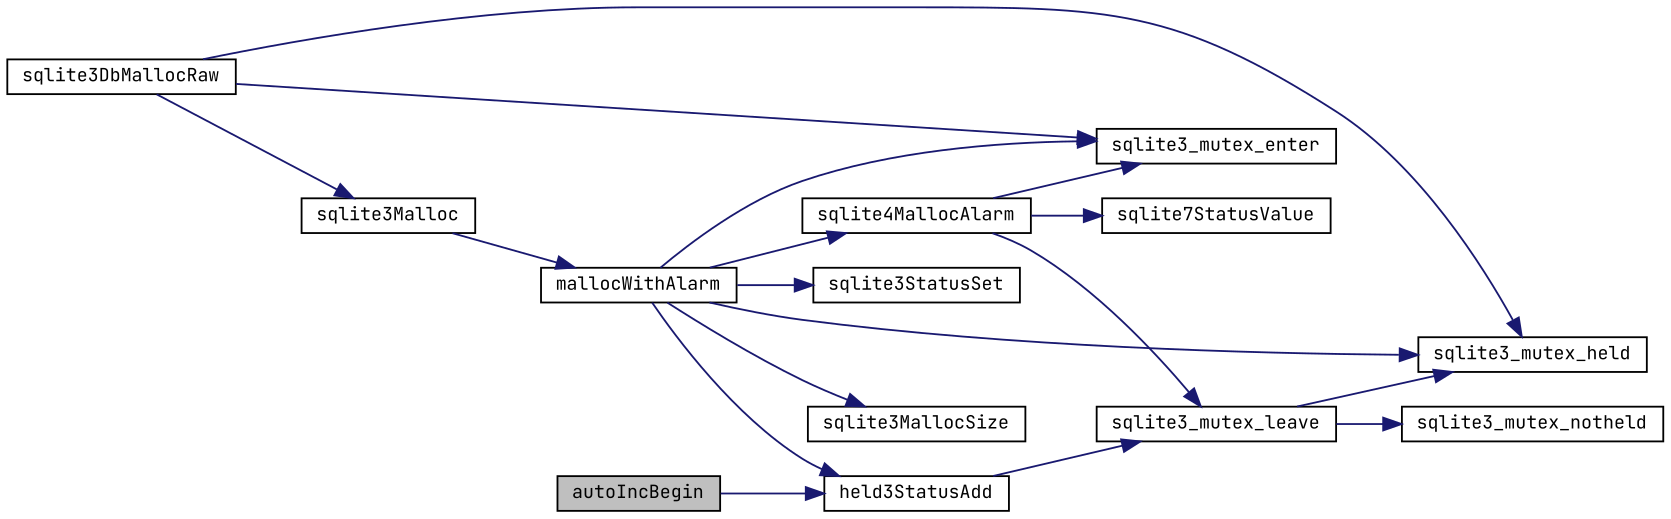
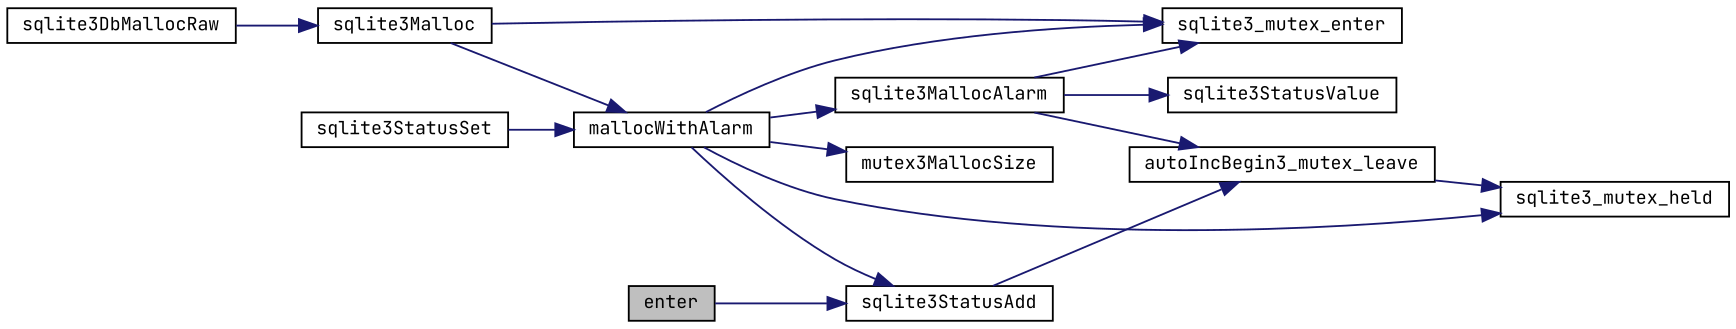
edge "sqlite3DbMallocRaw" -> "sqlite3_mutex_held": removed
edge "sqlite3DbMallocRaw" -> "sqlite3_mutex_enter": now "sqlite3Malloc" -> "sqlite3_mutex_enter"
node "sqlite4MallocAlarm": label "sqlite4MallocAlarm" -> "sqlite3MallocAlarm"
node "sqlite7StatusValue": label "sqlite7StatusValue" -> "sqlite3StatusValue"
edge "mallocWithAlarm" -> "sqlite3StatusSet": reversed
node "sqlite3MallocSize": label "sqlite3MallocSize" -> "mutex3MallocSize"
node "sqlite3_mutex_leave": label "sqlite3_mutex_leave" -> "autoIncBegin3_mutex_leave"
node "sqlite3_mutex_notheld": removed
node "autoIncBegin": label "autoIncBegin" -> "enter"
node "held3StatusAdd": label "held3StatusAdd" -> "sqlite3StatusAdd"
